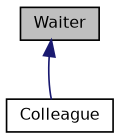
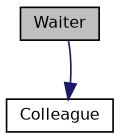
edge "Colleague" -> "Waiter": reversed
